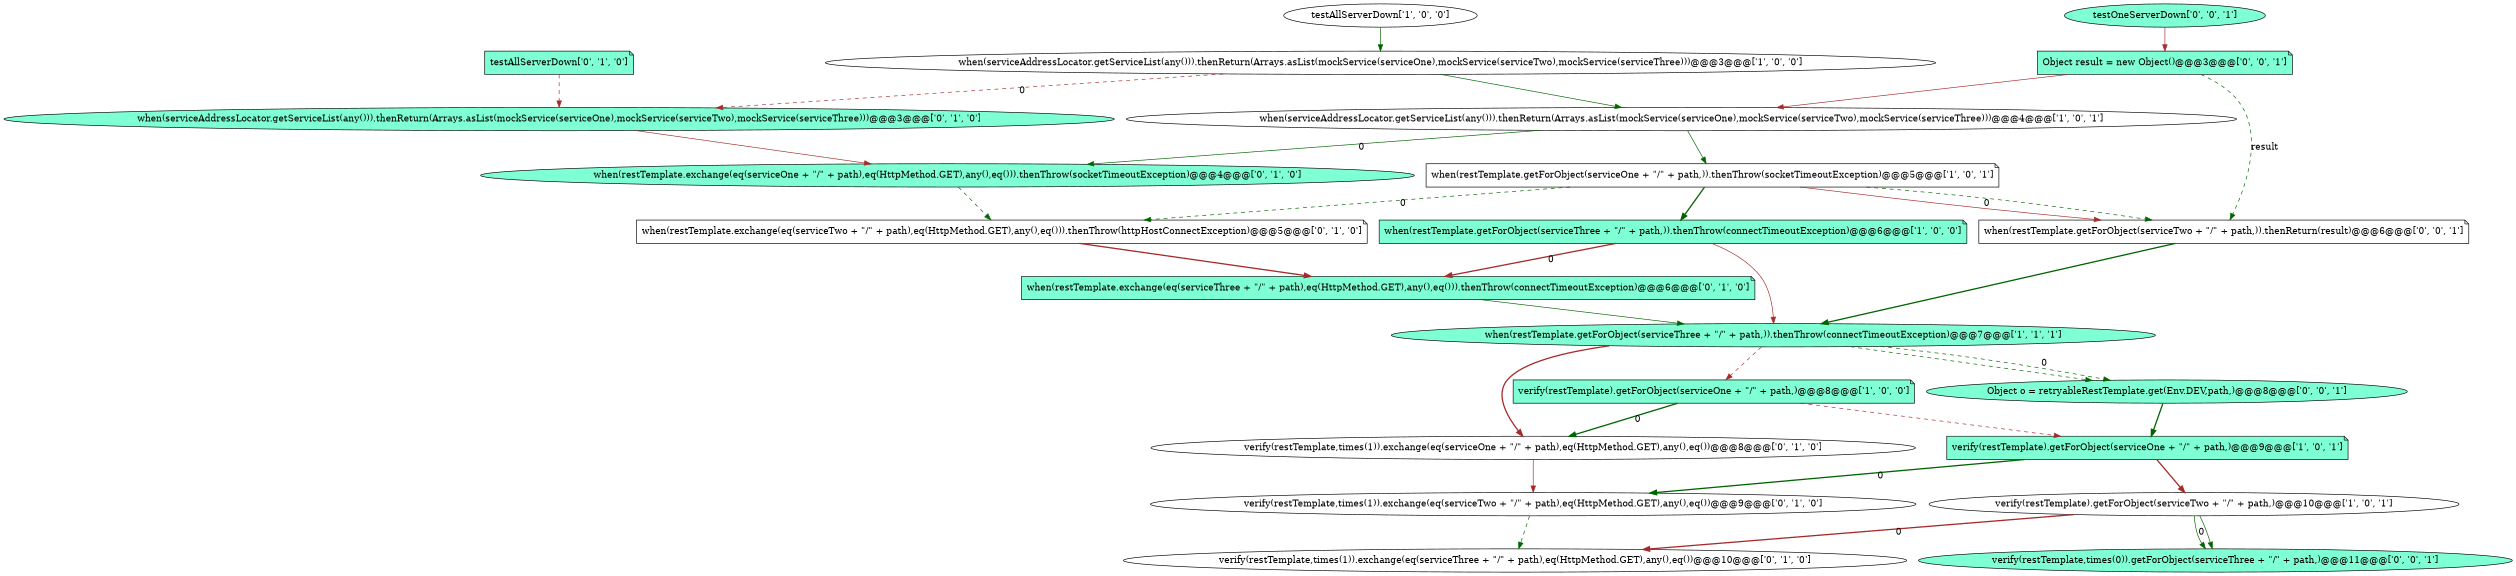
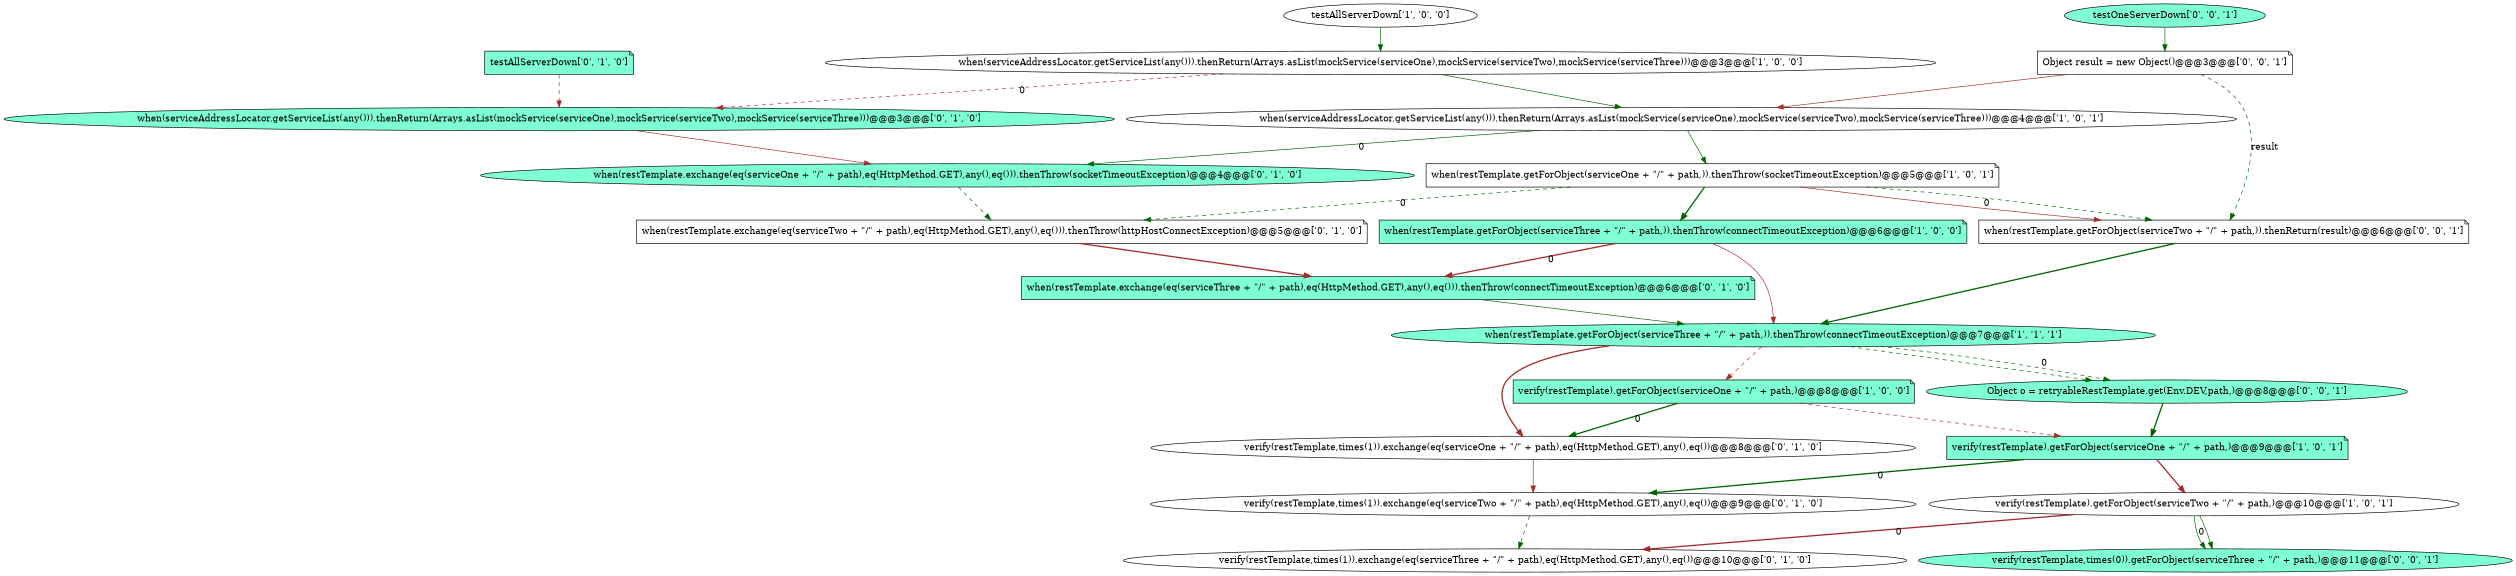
edge "testOneServerDown['0', '0', '1']" -> "Object result = new Object()@@@3@@@['0', '0', '1']": color brown -> darkgreen
node "Object result = new Object()@@@3@@@['0', '0', '1']": fillcolor aquamarine -> white
